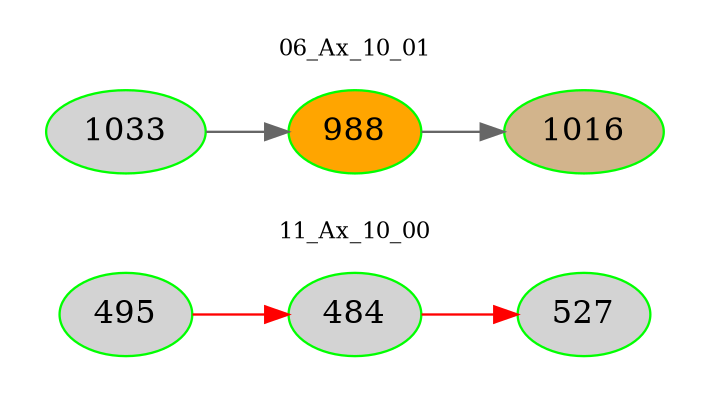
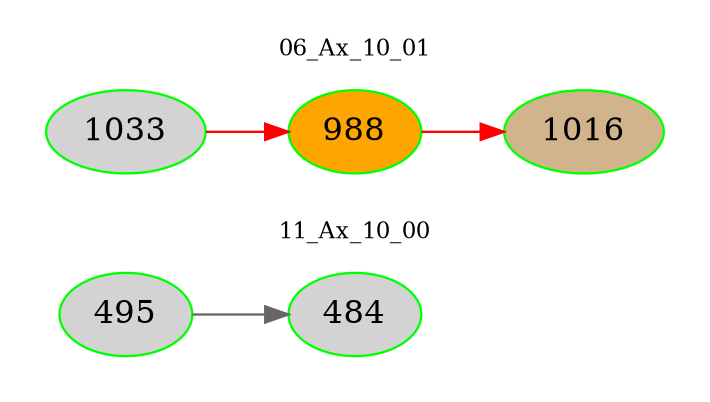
edge "1033" -> "988": color gray40 -> red
edge "988" -> "1016": color gray40 -> red
edge "495" -> "484": color red -> gray40
node "527": removed
